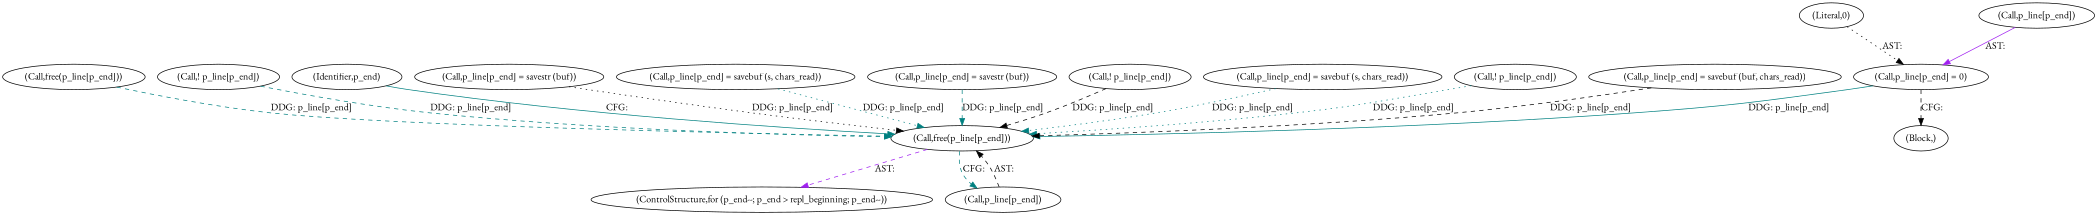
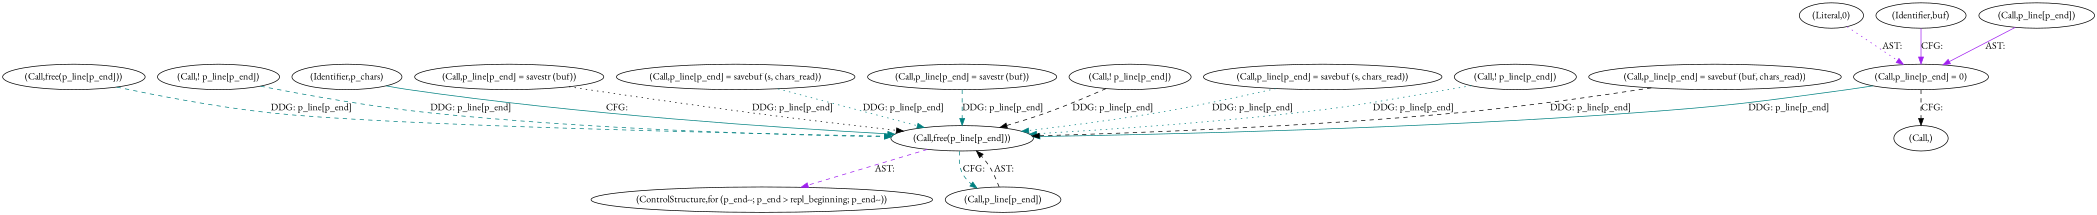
node "(Identifier,buf)": added
edge "(Literal,0)" -> "(Call,p_line[p_end] = 0)": color black -> purple
node "(Identifier,p_end)": label "(Identifier,p_end)" -> "(Identifier,p_chars)"
node "(Block,)": label "(Block,)" -> "(Call,)"
